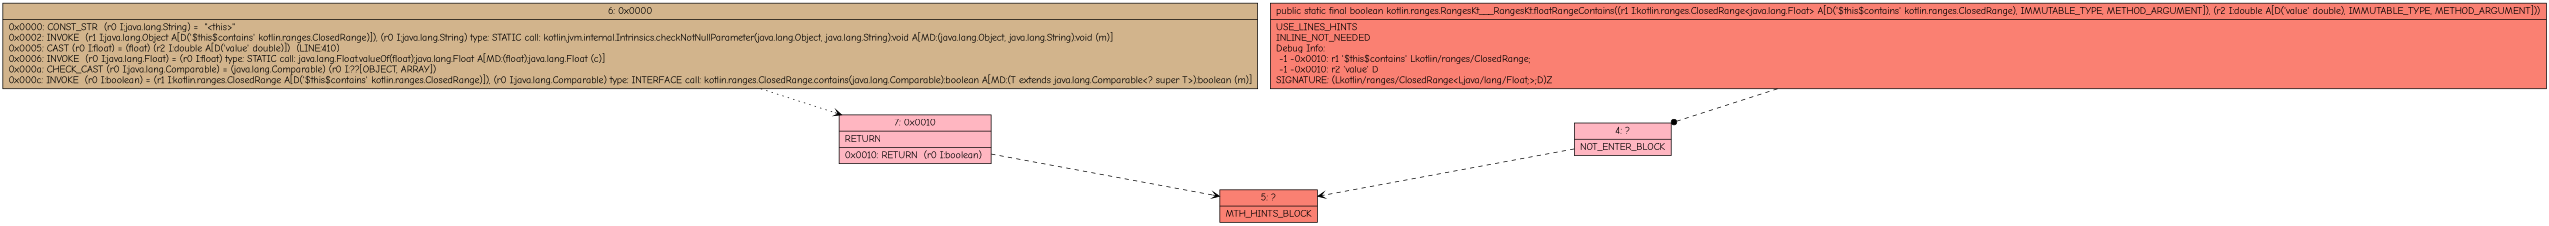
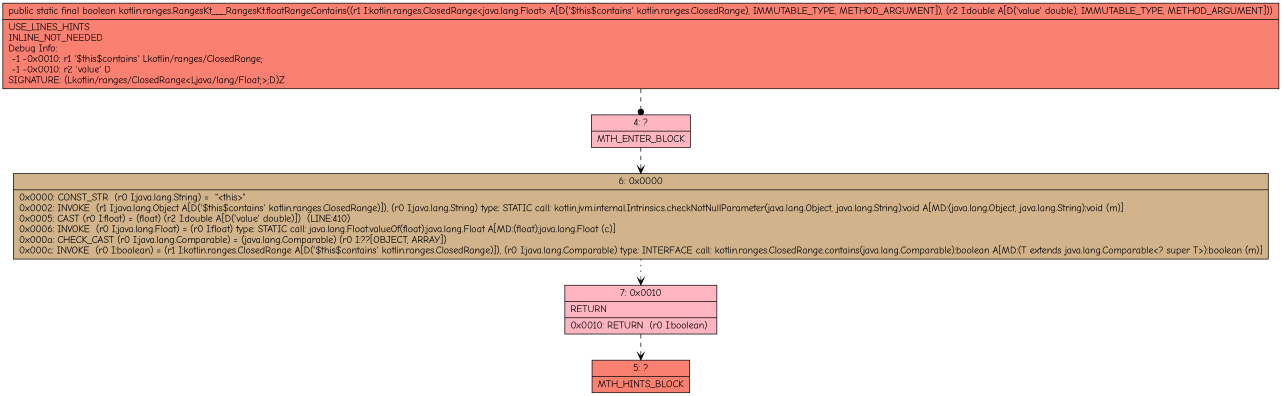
node "4: ?": text "NOT_ENTER_BLOCK" -> "MTH_ENTER_BLOCK"
edge "4: ?" -> "5: ?": now "4: ?" -> "6: 0x0000"
